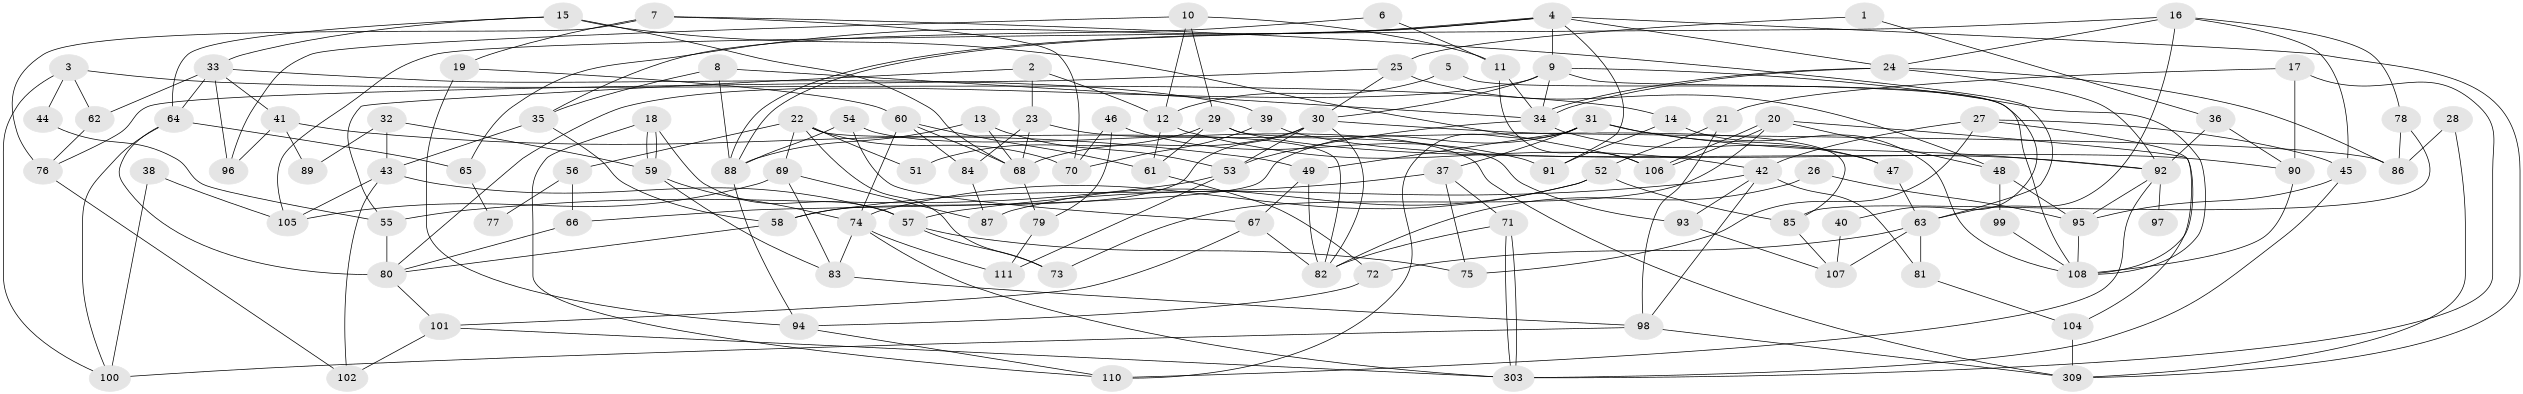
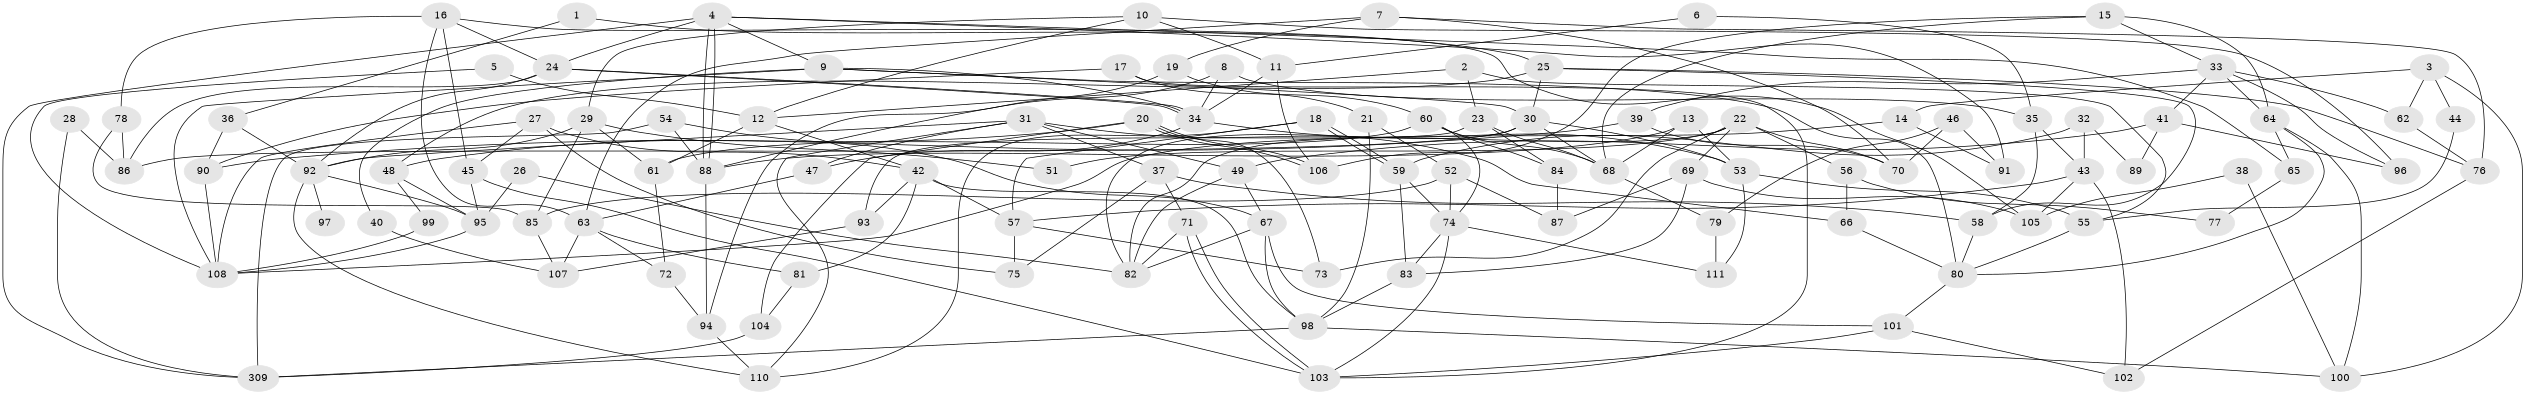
edge "30" -- "58": now "25" -- "58"
edge "67" -- "98": added
node "303": label "303" -> "103"
